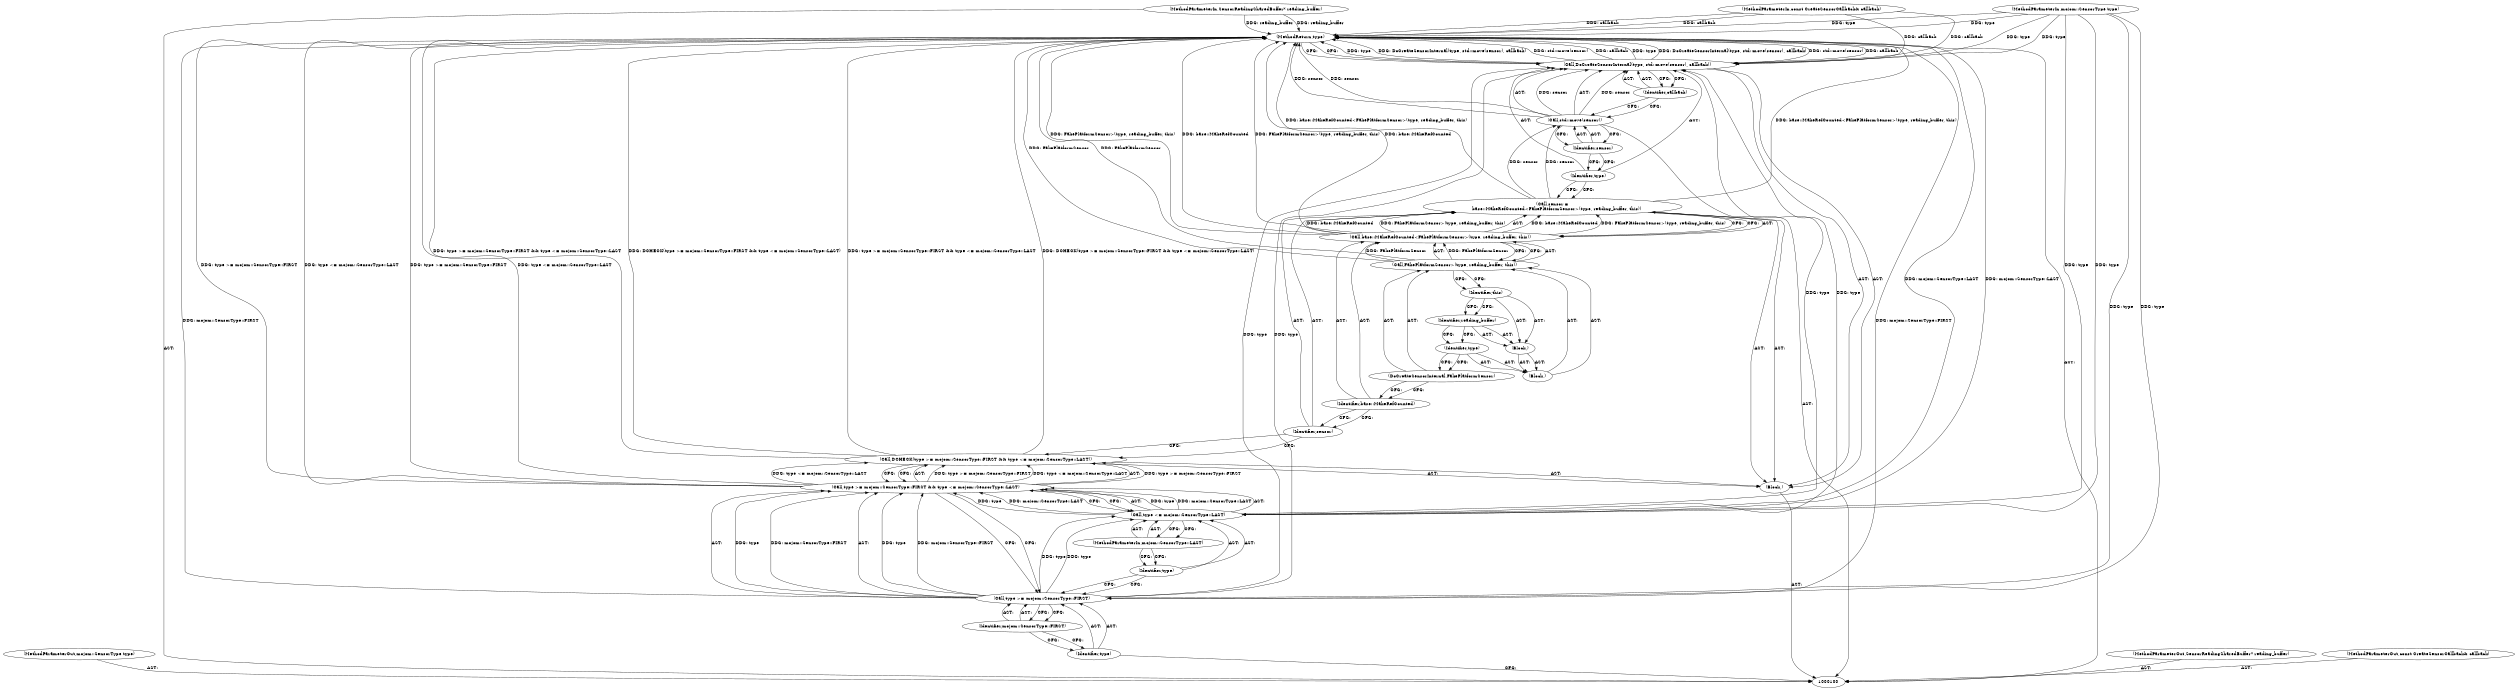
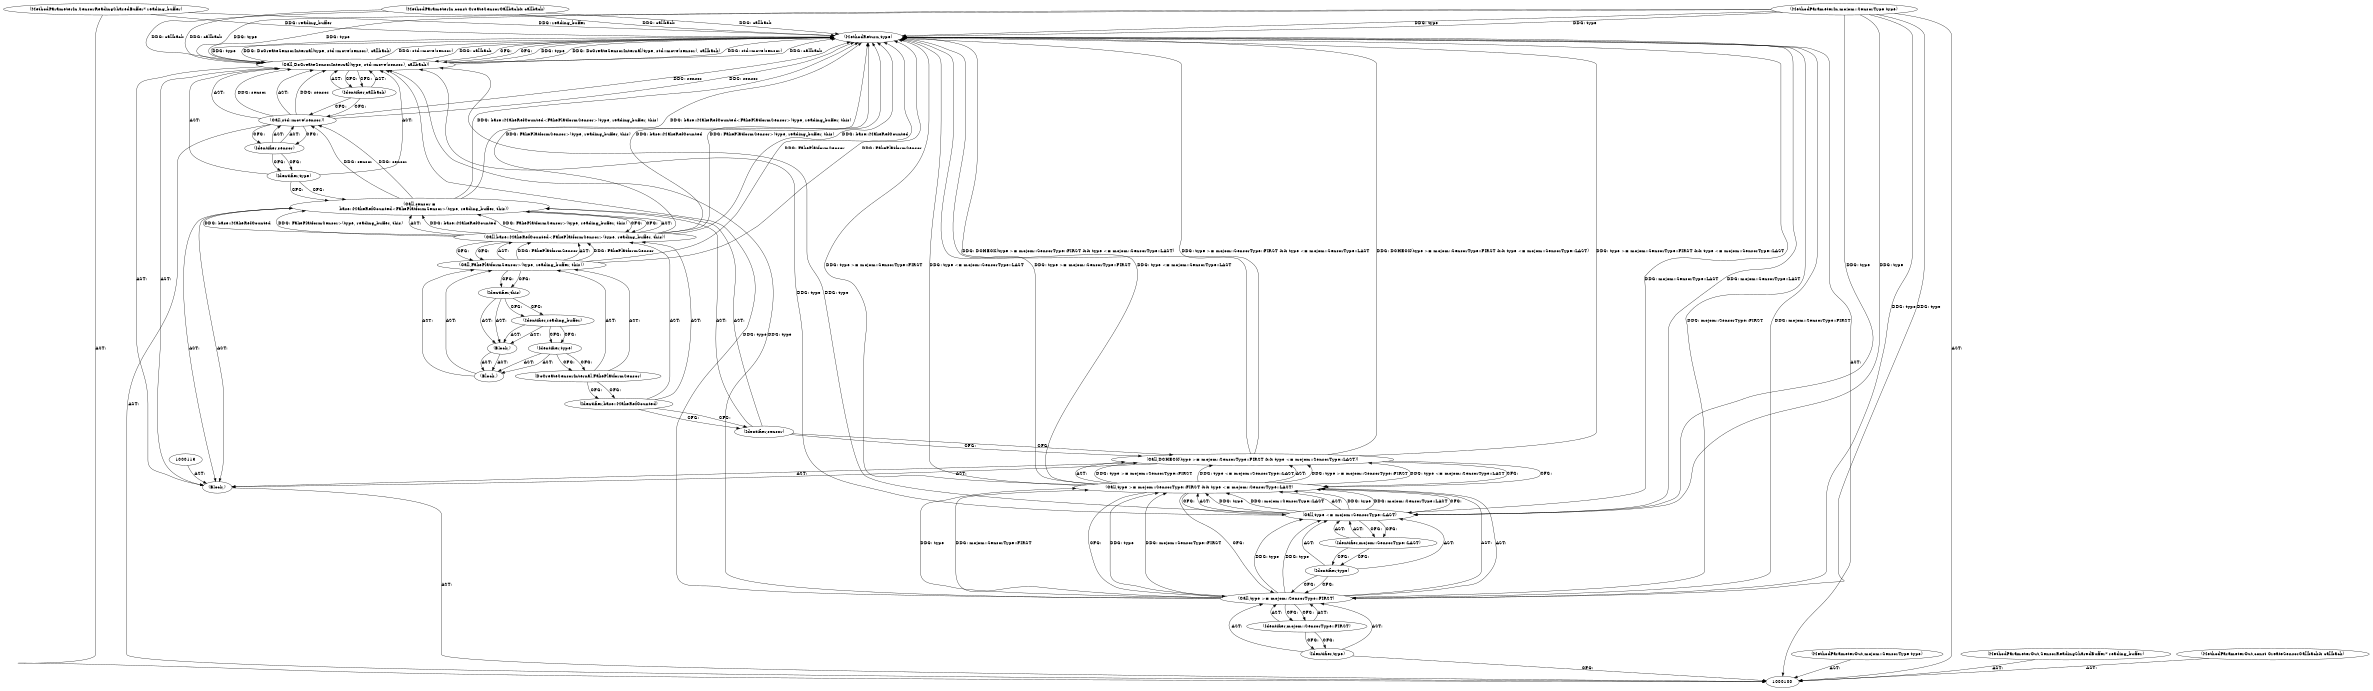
edge "(MethodParameterIn,mojom::SensorType type)" -> "1000100": added, label "AST:"
node "1000113": added
node "(MethodParameterIn,mojom::SensorType::LAST)": label "(MethodParameterIn,mojom::SensorType::LAST)" -> "(Identifier,mojom::SensorType::LAST)"
